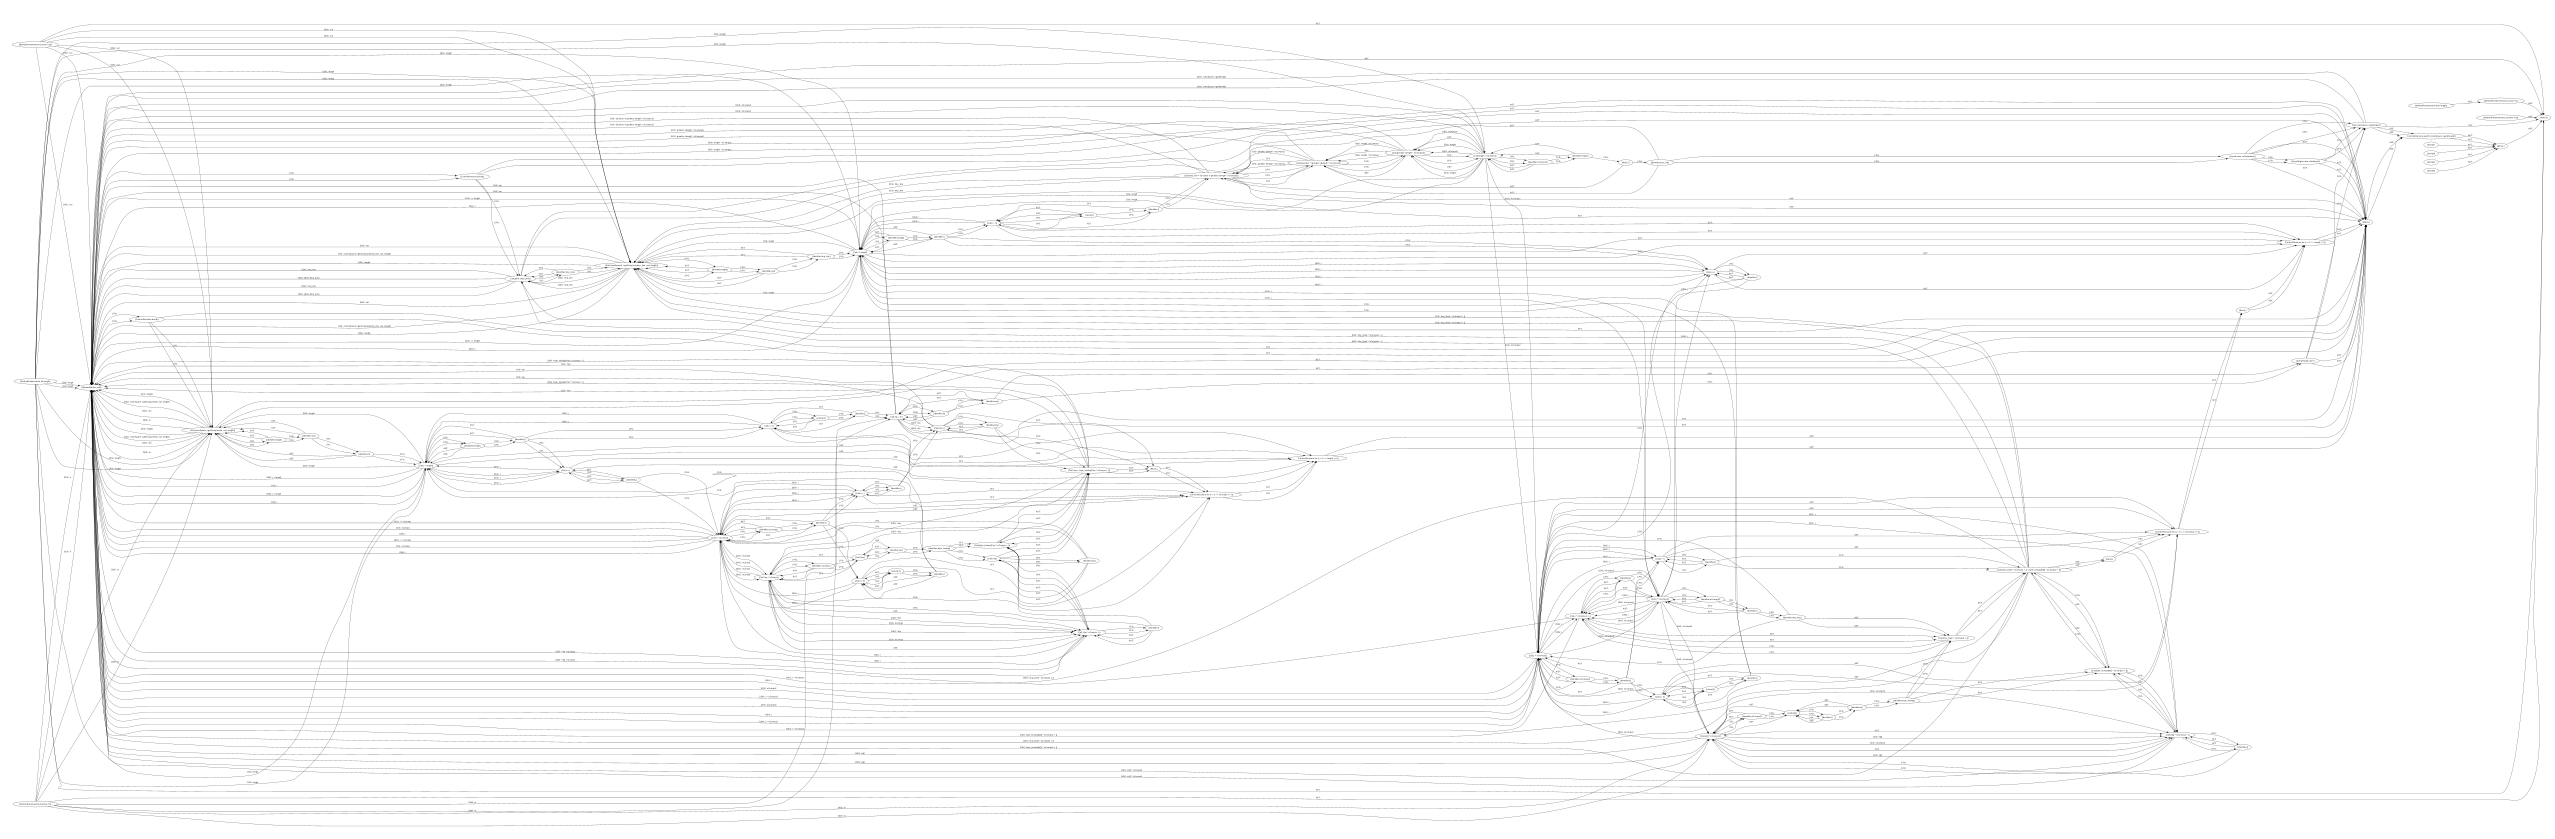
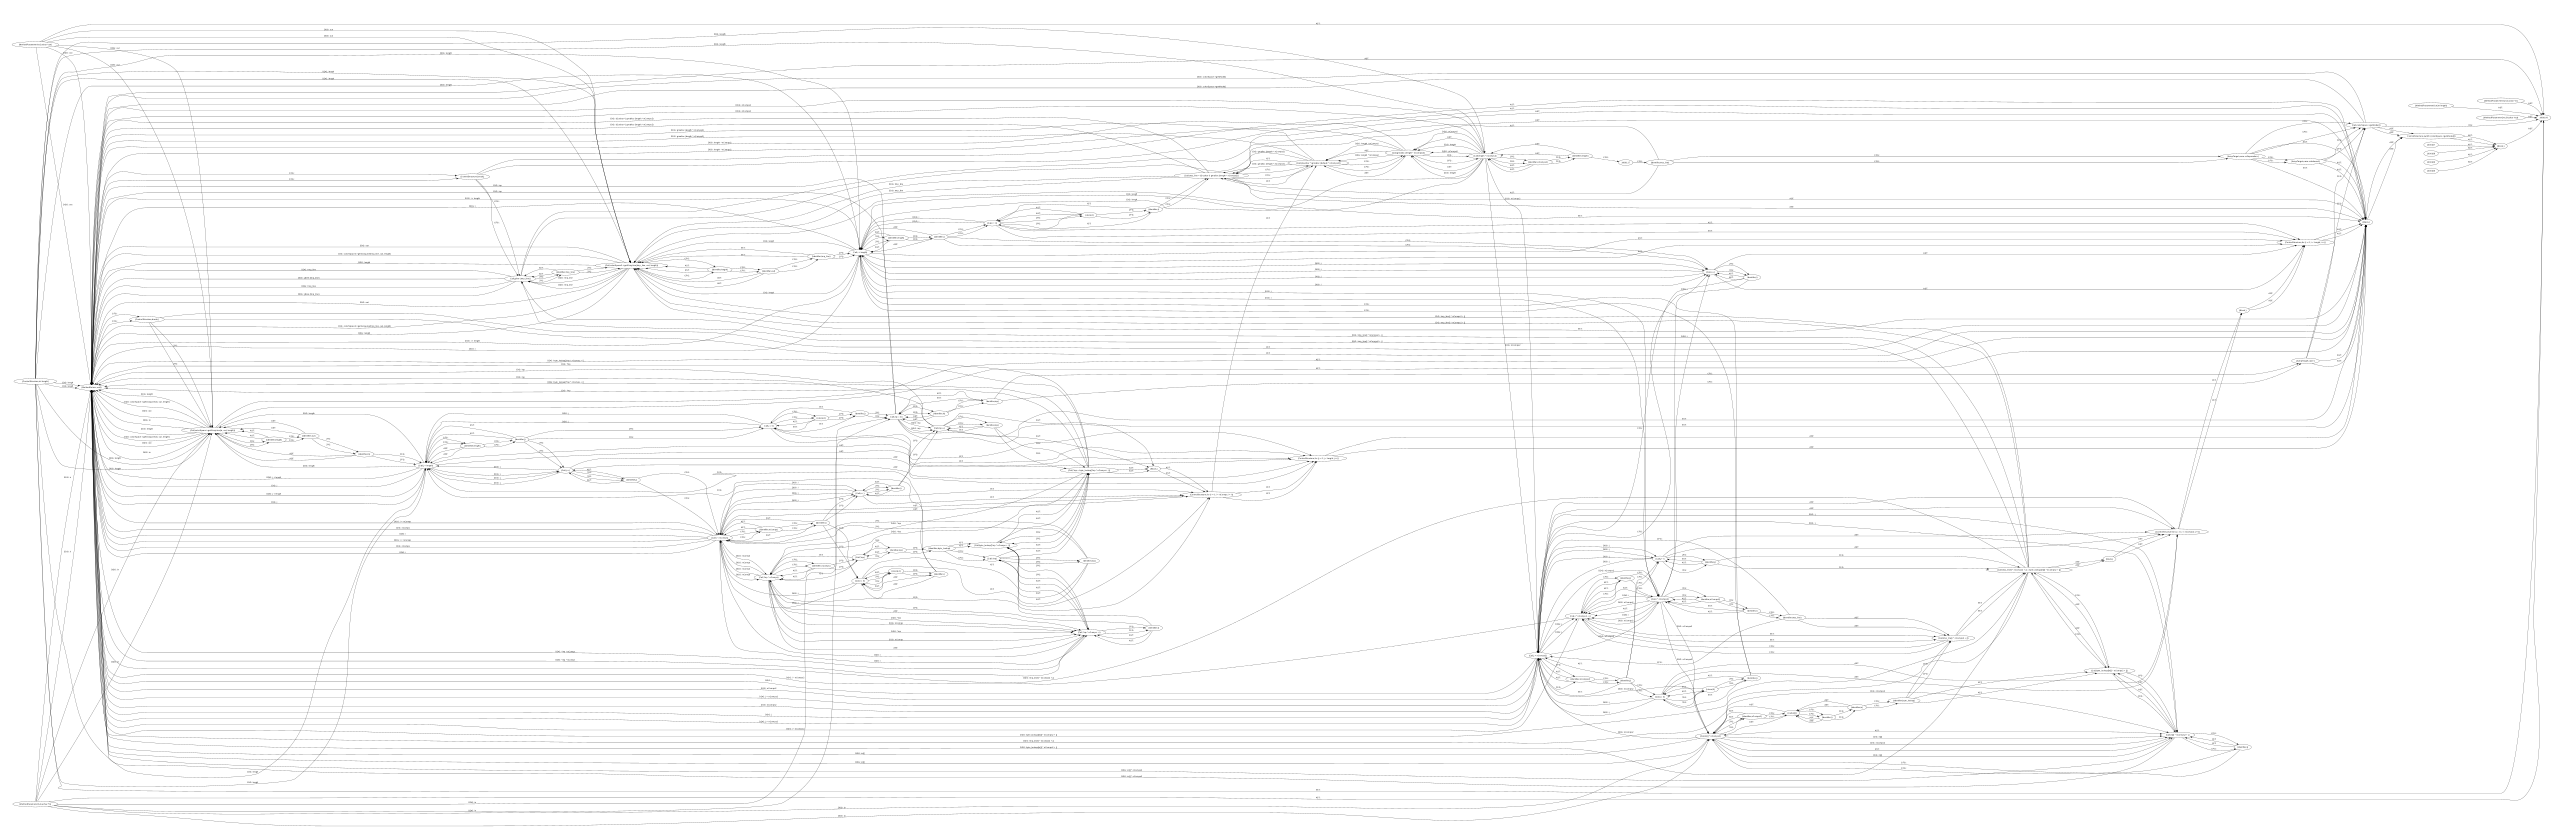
edge "(MethodParameterOut,int length)" -> "(MethodParameterOut,Guchar *in)": now "(MethodParameterOut,int length)" -> "1000100"
node "(Literal,case csSeparation:)": label "(Literal,case csSeparation:)" -> "(JumpTarget,case csSeparation:)"
edge "1000117" -> "(Call,(Guchar *) gmalloc (default * nComps2))": now "(ControlStructure,for (i = 0; i < nComps; i++))" -> "(Call,(Guchar *) gmalloc (default * nComps2))"
node "(MethodParameterIn,int length)": label "(MethodParameterIn,int length)" -> "(ControlStructure,int length)"
